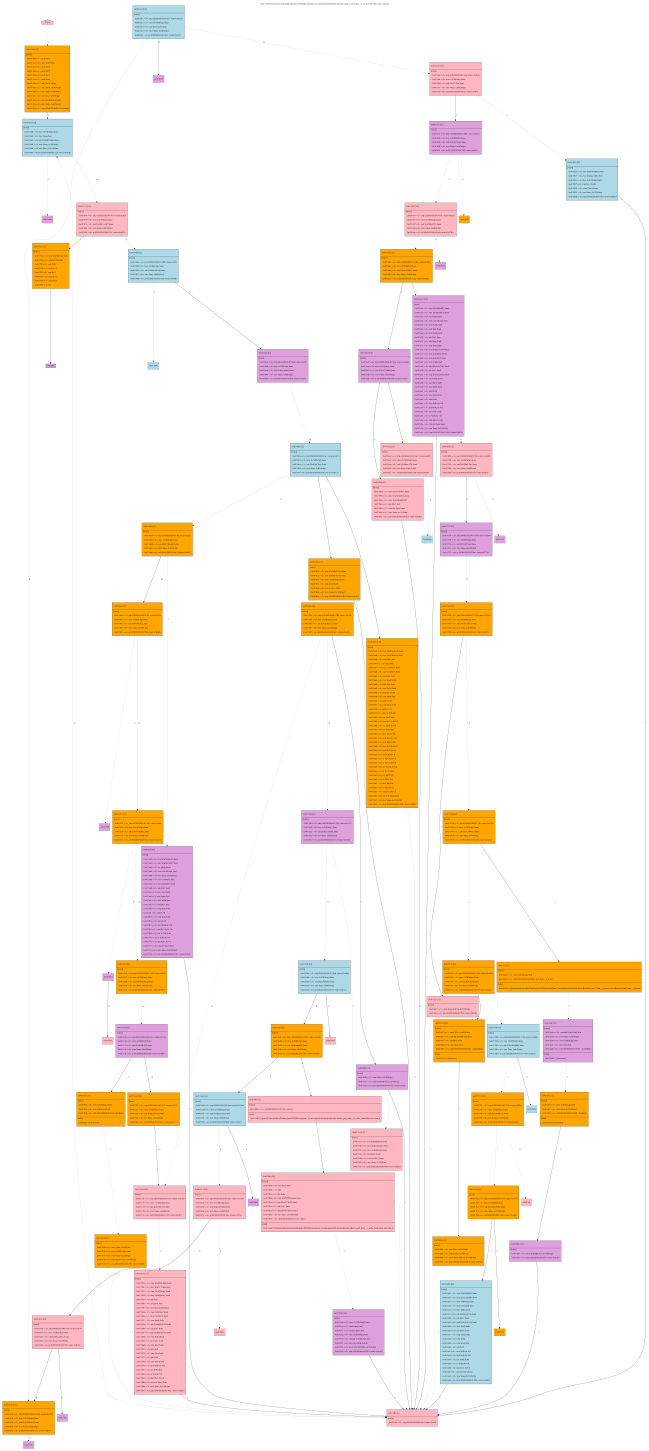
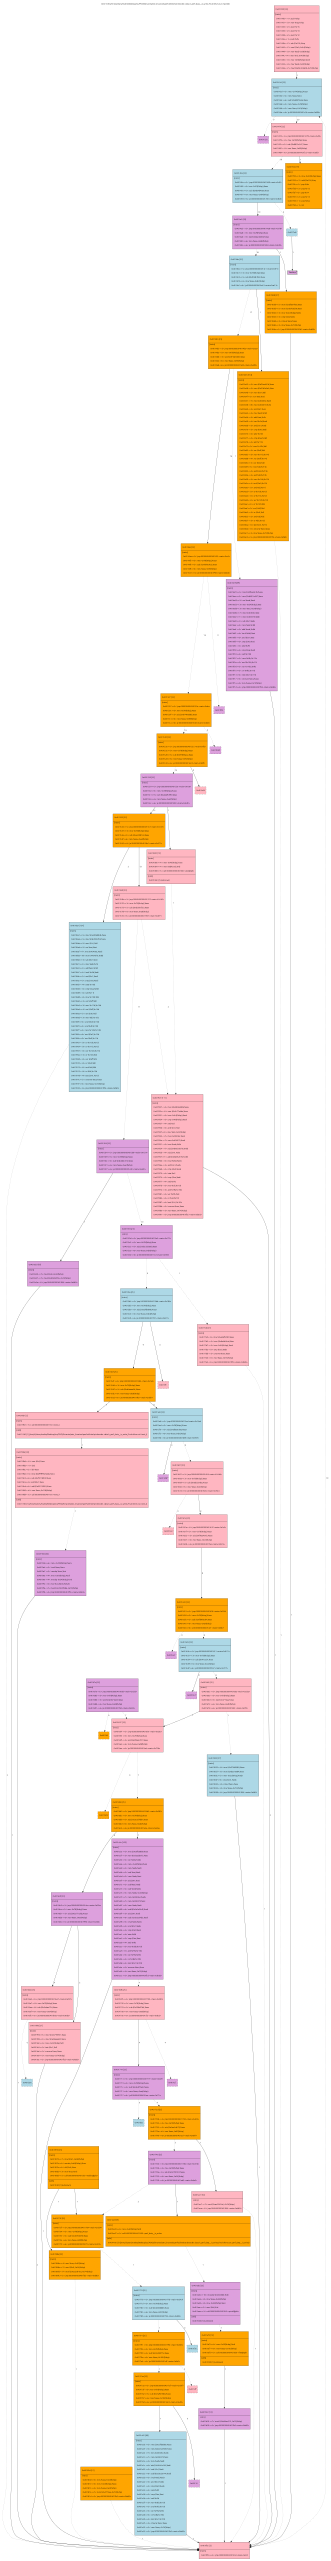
node "Entry": removed
node "0x401430 [45]": fillcolor orange -> lightpink
edge "0x401665 [25]" -> "0x40167e [25]": now "0x401665 [25]" -> "0x401697 [25]"
node "0x401bcb": fillcolor plum -> orange
edge "0x401f22 [19]" -> "Desktop": now "0x4017e8" -> "Desktop"
edge "0x4014bc [25]" -> "0x401858 [27]": now "0x4014a3 [25]" -> "0x401858 [27]"
node "0x401584 [25]": fillcolor orange -> plum
edge "0x40164c [25]" -> "0x401633 [25]": reversed
node "0x401746 [25]": fillcolor orange -> plum
edge "0x401584 [25]" -> "0x40156b [25]": reversed
edge "0x40175f [25]" -> "0x401873 [23]": reversed
node "0x4018a1 [134]": added
edge "0x40183d" -> "0x401e24": now "0x401520 [25]" -> "0x401e24"
node "0x401800 [13]": fillcolor orange -> lightpink
edge "0x401800 [13]" -> "0x40180d [21]": now "0x401800 [13]" -> "0x401927 [111]"
node "0x4017c3": fillcolor orange -> plum
node "0x401fae": removed
node "0x401bac": added
